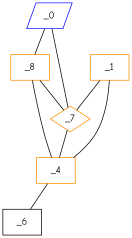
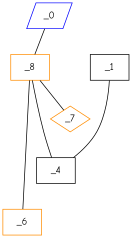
node "_1": color darkorange -> black
edge "_0" -- "_7": removed
edge "_1" -- "_7": removed
edge "_7" -- "_4": removed
node "_4": color darkorange -> black
edge "_4" -- "_6": now "_8" -- "_6"
node "_6": color black -> darkorange
